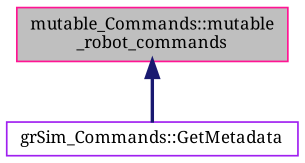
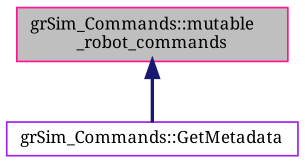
node "mutable_Commands::mutable _robot_commands": label "mutable_Commands::mutable _robot_commands" -> "grSim_Commands::mutable _robot_commands"
